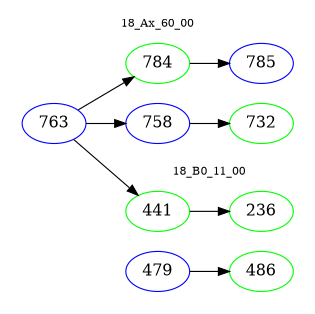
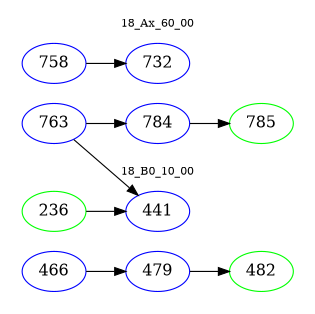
node "784": color green -> blue
node "785": color blue -> green
edge "763" -> "758": removed
node "732": color green -> blue
cluster "18_B0_11_00": label "18_B0_11_00" -> "18_B0_10_00"
node "441": color green -> blue
edge "441" -> "236": reversed
node "466": added
node "486": label "486" -> "482"
